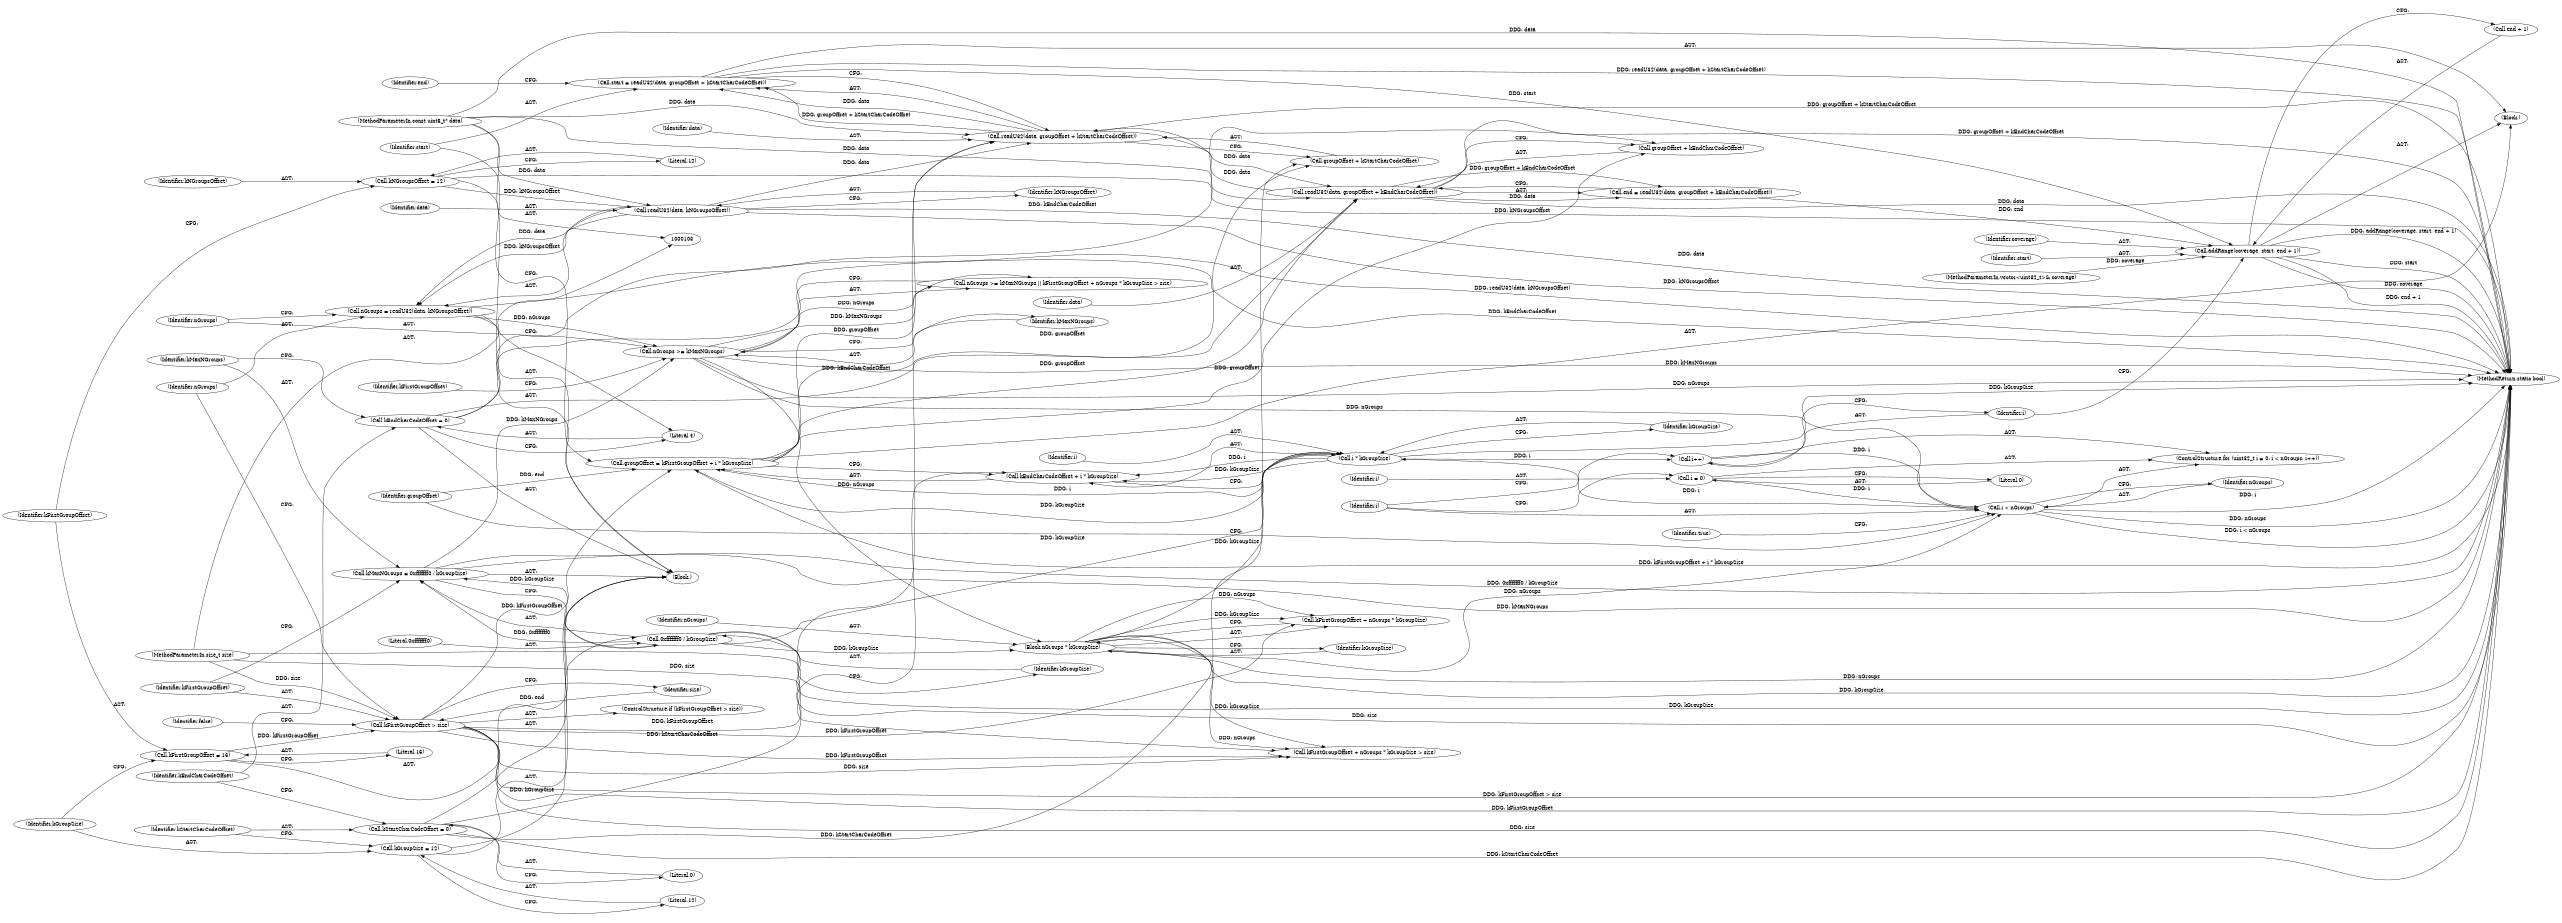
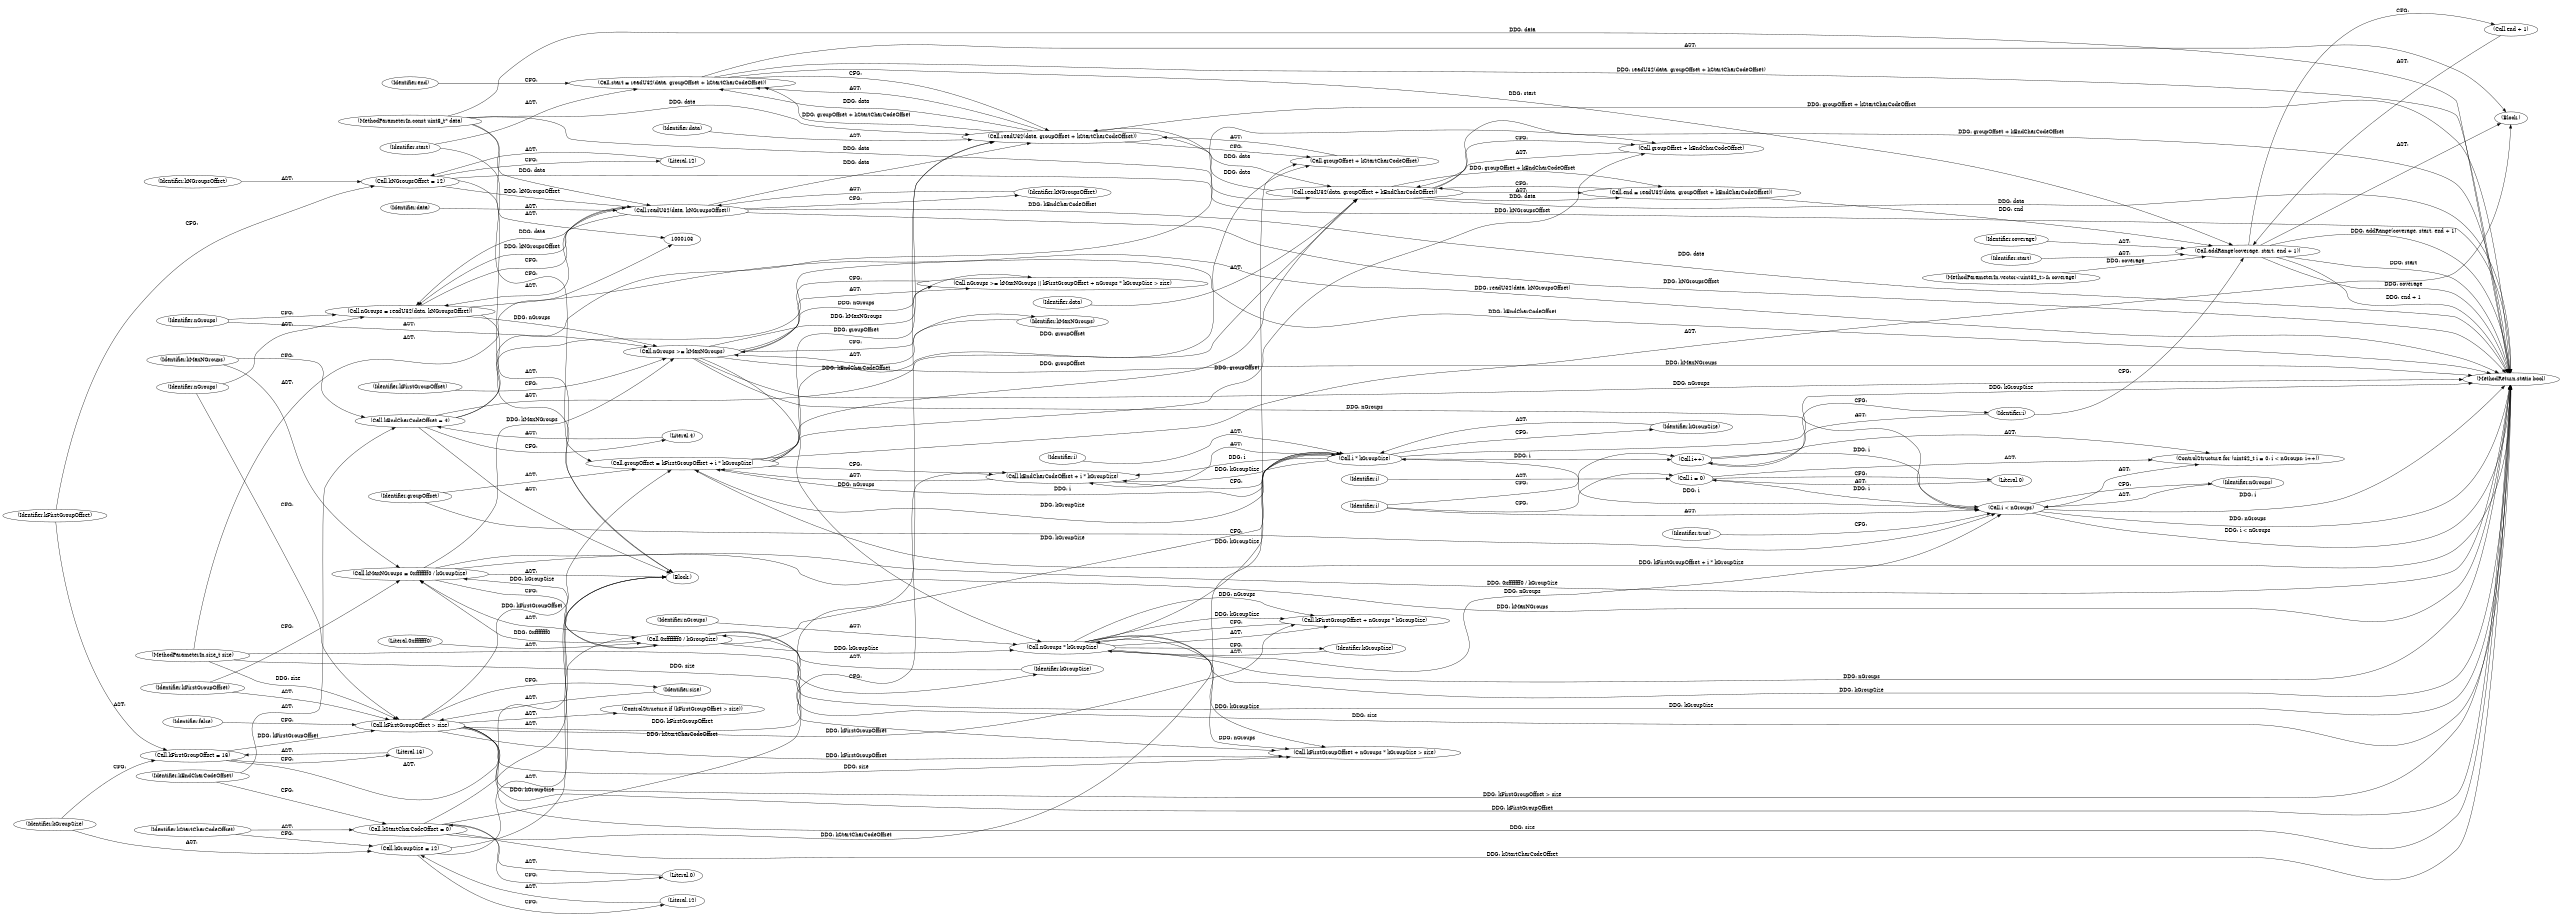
edge "(Call,nGroups = readU32(data, kNGroupsOffset))" -> "(Literal,4)": now "(Call,nGroups = readU32(data, kNGroupsOffset))" -> "(Call,readU32(data, kNGroupsOffset))"
node "(Call,kEndCharCodeOffset = 0)": label "(Call,kEndCharCodeOffset = 0)" -> "(Call,kEndCharCodeOffset = 4)"
edge "(Identifier,groupOffset)" -> "(Call,groupOffset = kFirstGroupOffset + i * kGroupSize)": label "DDG: end" -> "AST: "
node "(Block,nGroups * kGroupSize)": label "(Block,nGroups * kGroupSize)" -> "(Call,nGroups * kGroupSize)"
edge "(Identifier,size)" -> "(Call,kFirstGroupOffset > size)": label "DDG: end" -> "AST: "
